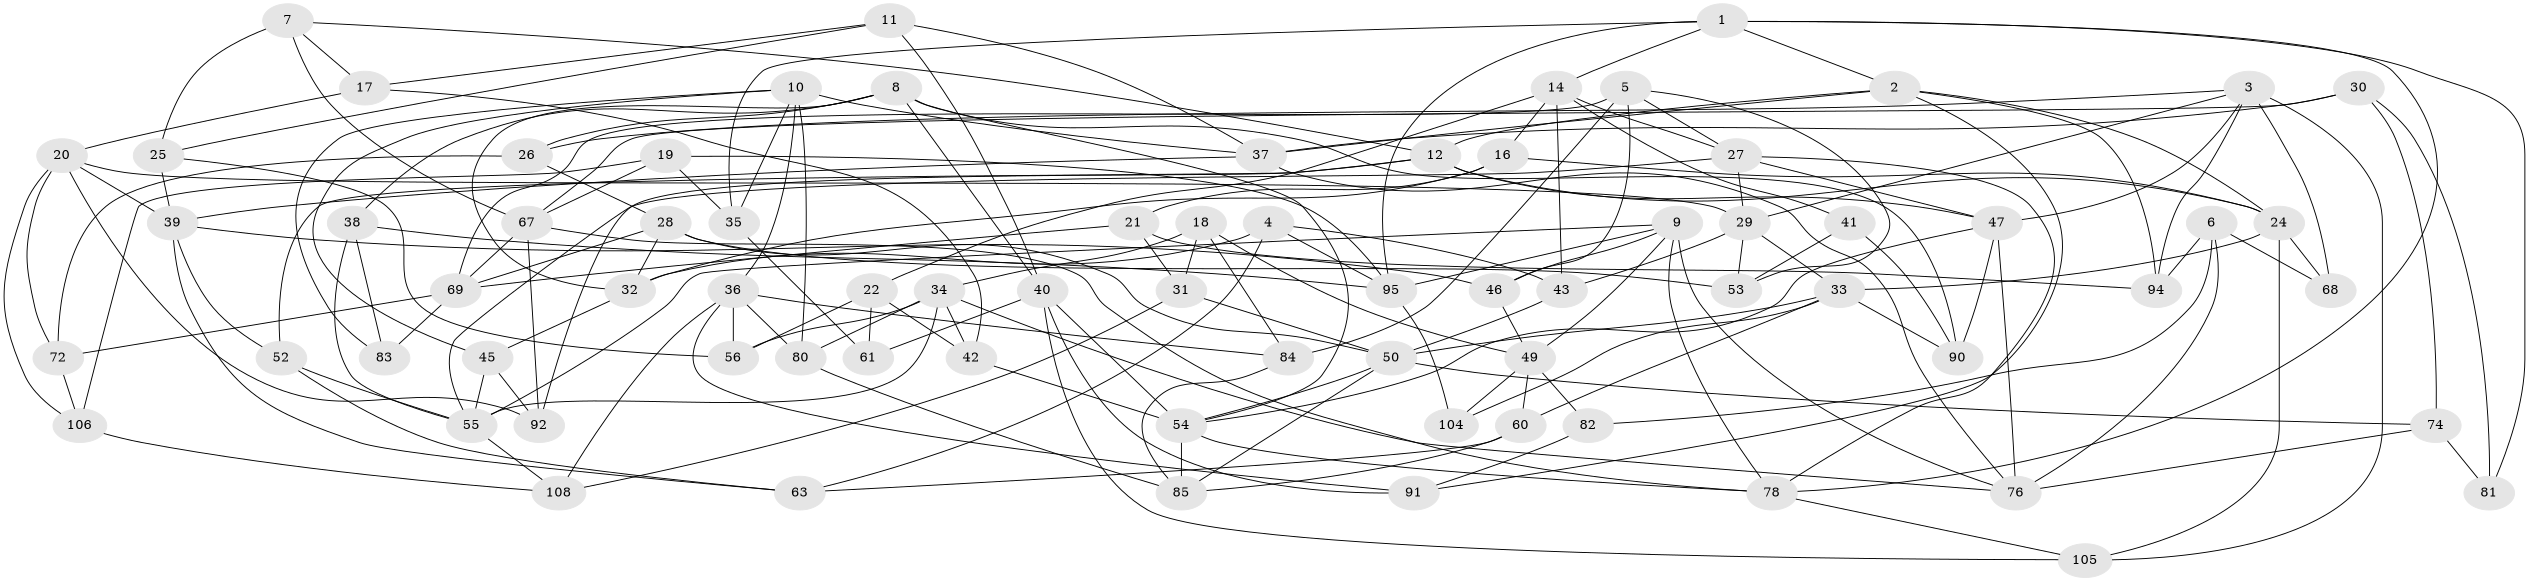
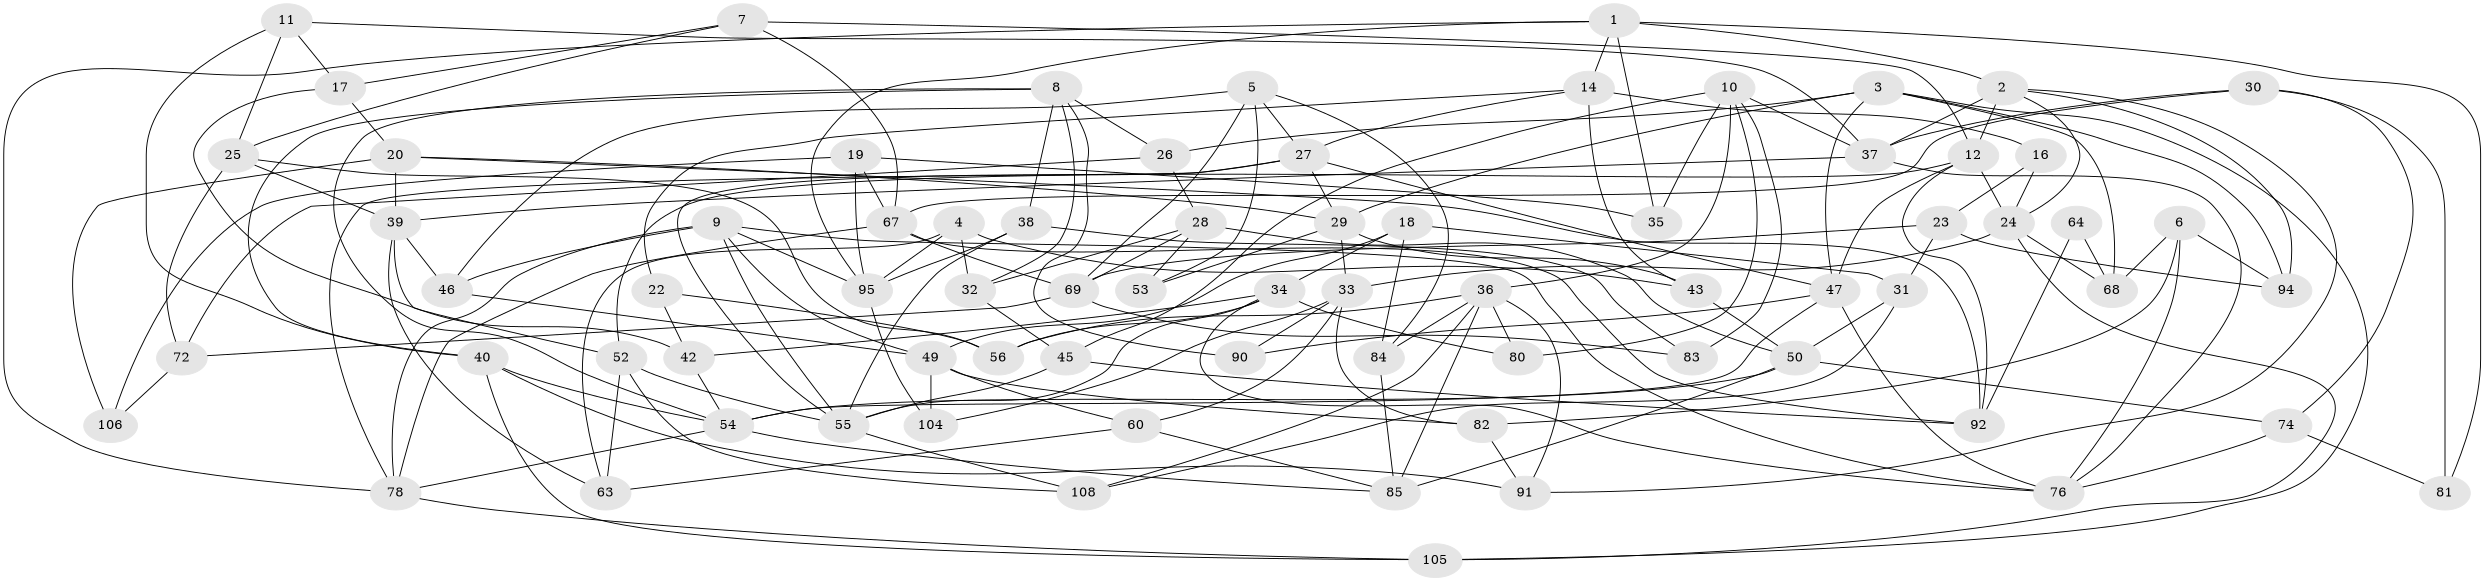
edge "16" -- "32": removed
node "21": label "21" -> "23"
node "41": removed
node "64": added
edge "20" -- "72": now "25" -- "72"
edge "33" -- "50": now "33" -- "82"
node "61": removed
edge "80" -- "85": now "36" -- "85"
edge "106" -- "108": now "52" -- "108"
